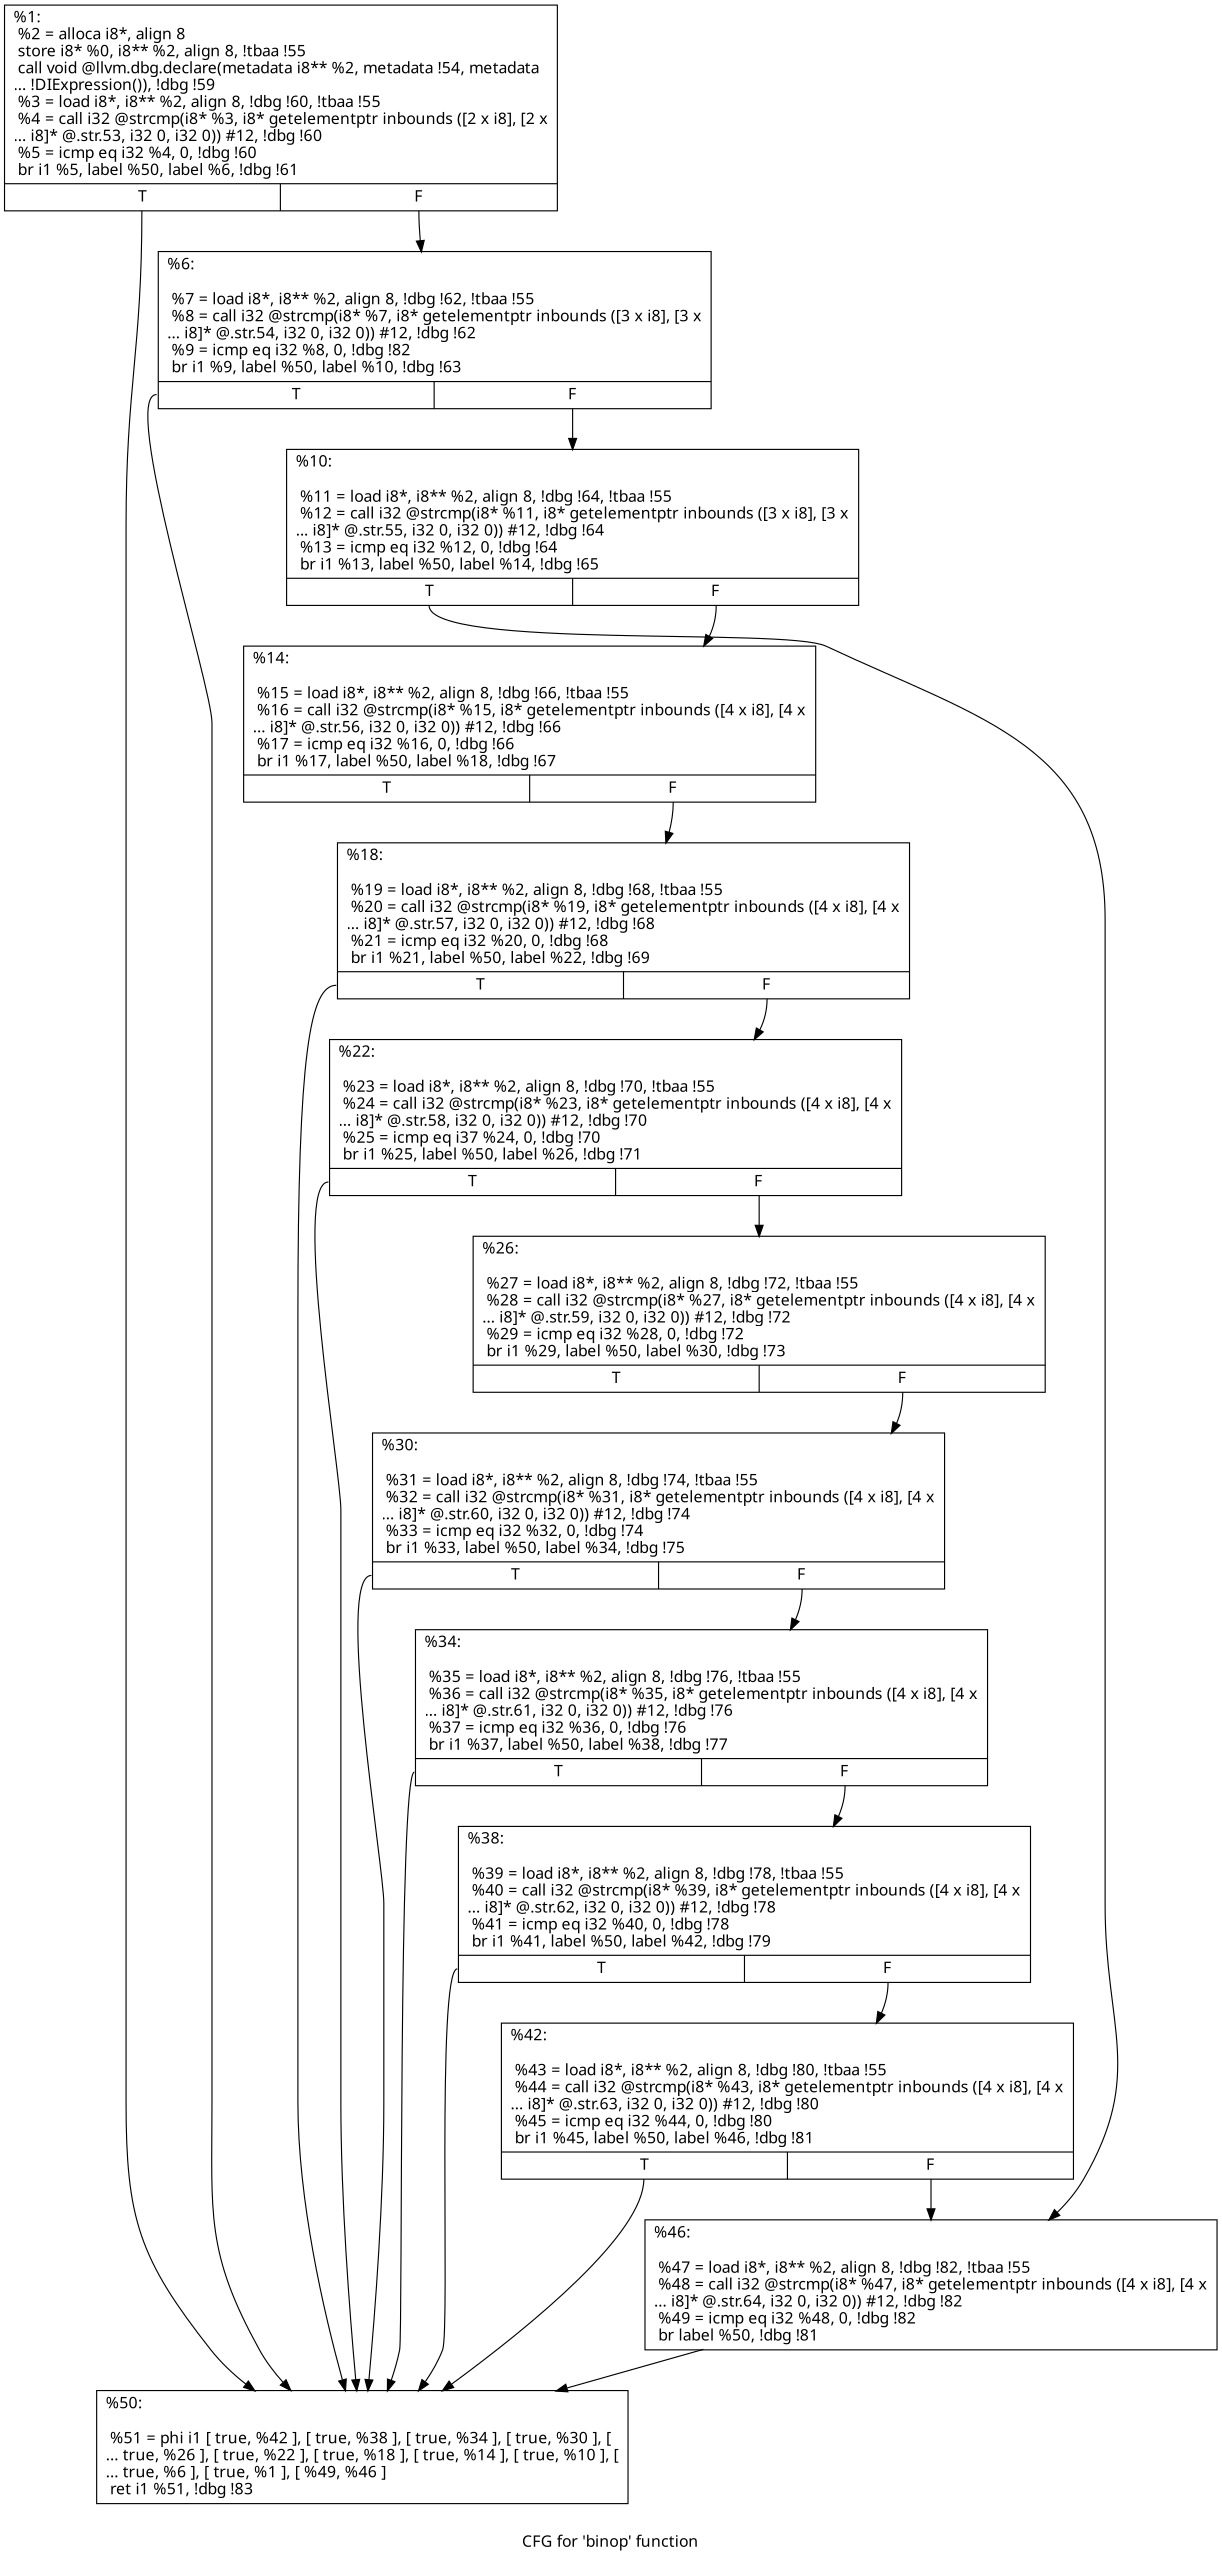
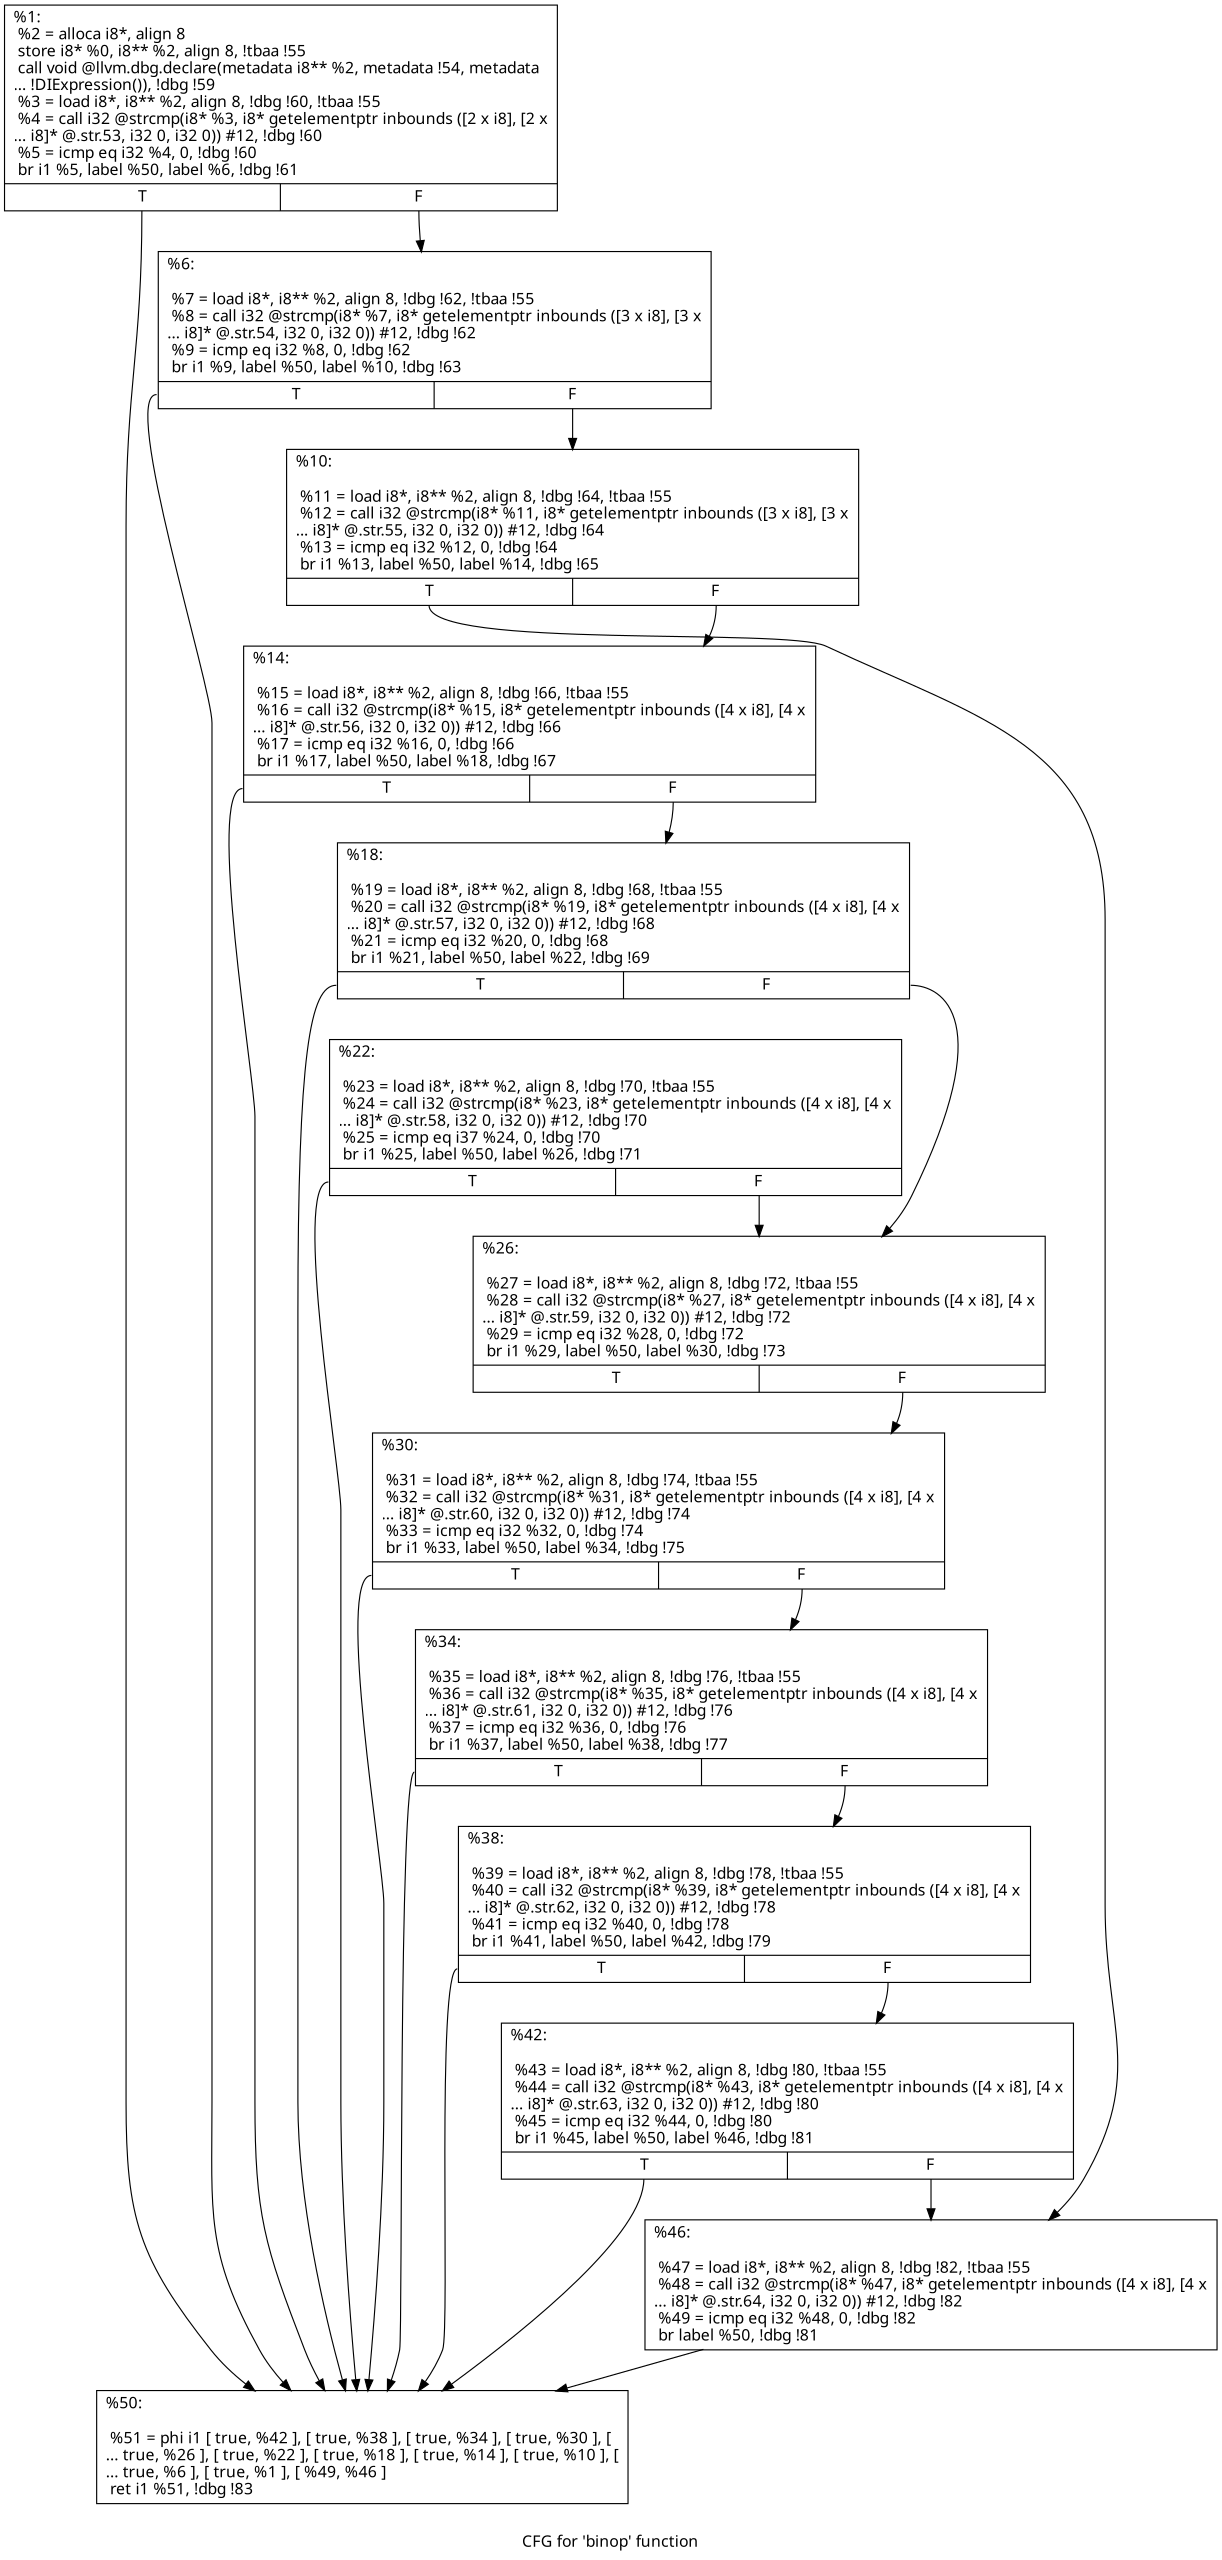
node "%6:": text "%9 = icmp eq i32 %8, 0, !dbg !82" -> "%9 = icmp eq i32 %8, 0, !dbg !62"
edge "%18:" -> "%22:": now "%18:" -> "%26:"
edge "%14:" -> "%50:": added
